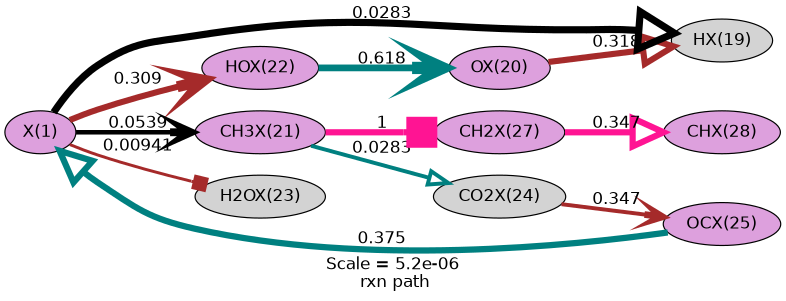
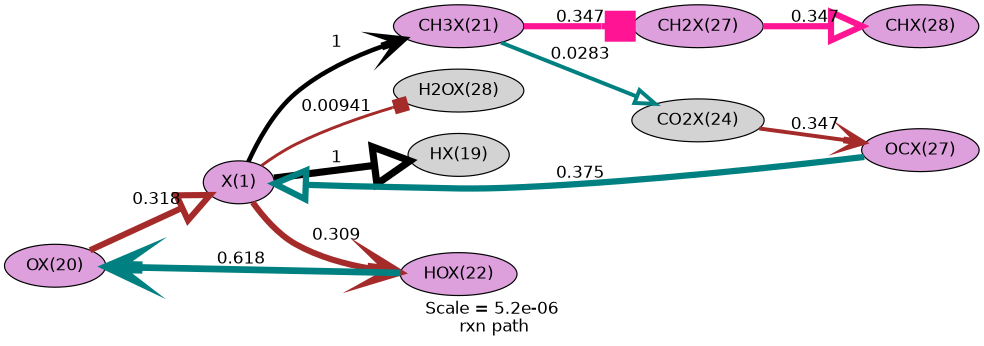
edge "X(1)" -> "HX(19)": label " 0.0283" -> " 1"
edge "OX(20)" -> "HX(19)": now "OX(20)" -> "X(1)"
edge "X(1)" -> "CH3X(21)": label " 0.0539" -> " 1"
edge "CH3X(21)" -> "CH2X(27)": label " 1" -> " 0.347"
node "H2OX(23)": label "H2OX(23)" -> "H2OX(28)"
node "OCX(25)": label "OCX(25)" -> "OCX(27)"
